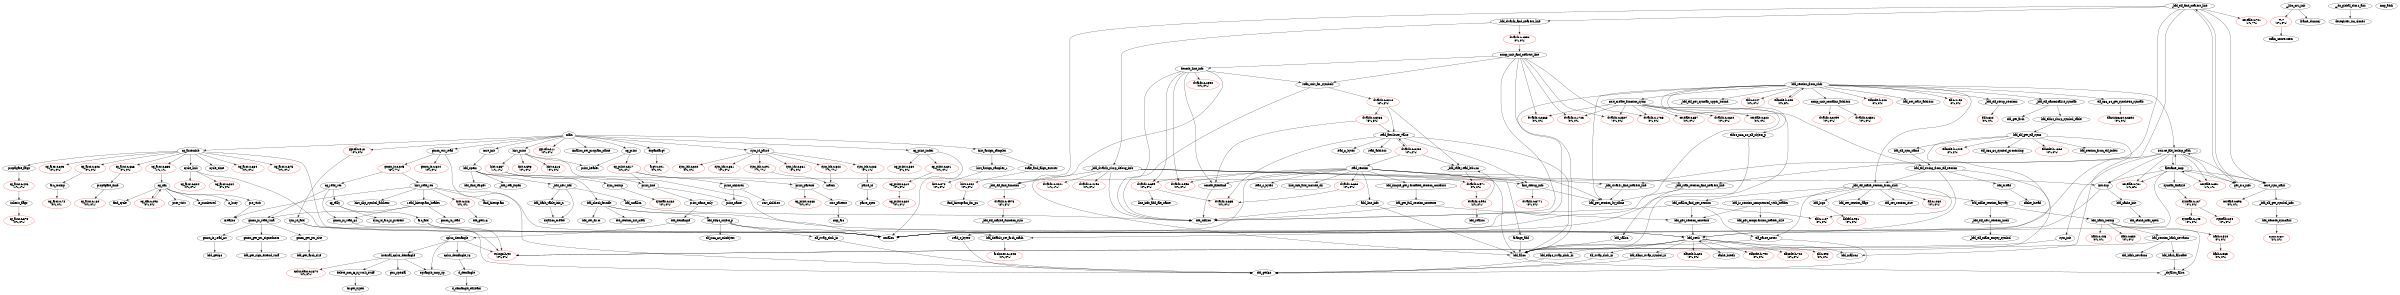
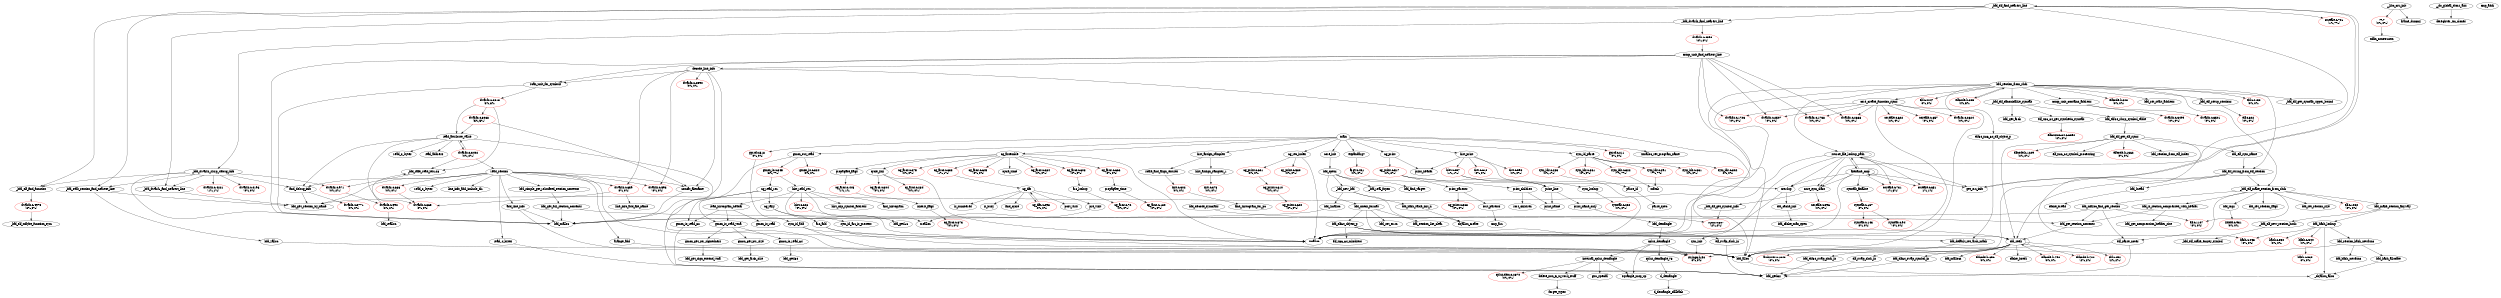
edge "bfd_section_from_shdr" -> "elf_x86_64_get_synthetic_symtab": now "_bfd_elf_canonicalize_symtab" -> "elf_x86_64_get_synthetic_symtab"
node "cg_print_index": label "cg_print_index" -> "cg_rec_index"
edge "_bfd_elf_get_symbol_info" -> "bfd_decode_symclass": now "_bfd_elf_get_symbol_info" -> "syms.c:607 (2%,2%)"
edge "bfd_elf_get_elf_syms" -> "bfd_malloc2": now "bfd_elf_get_elf_syms" -> "hash.c:443 (0%,0%)"
